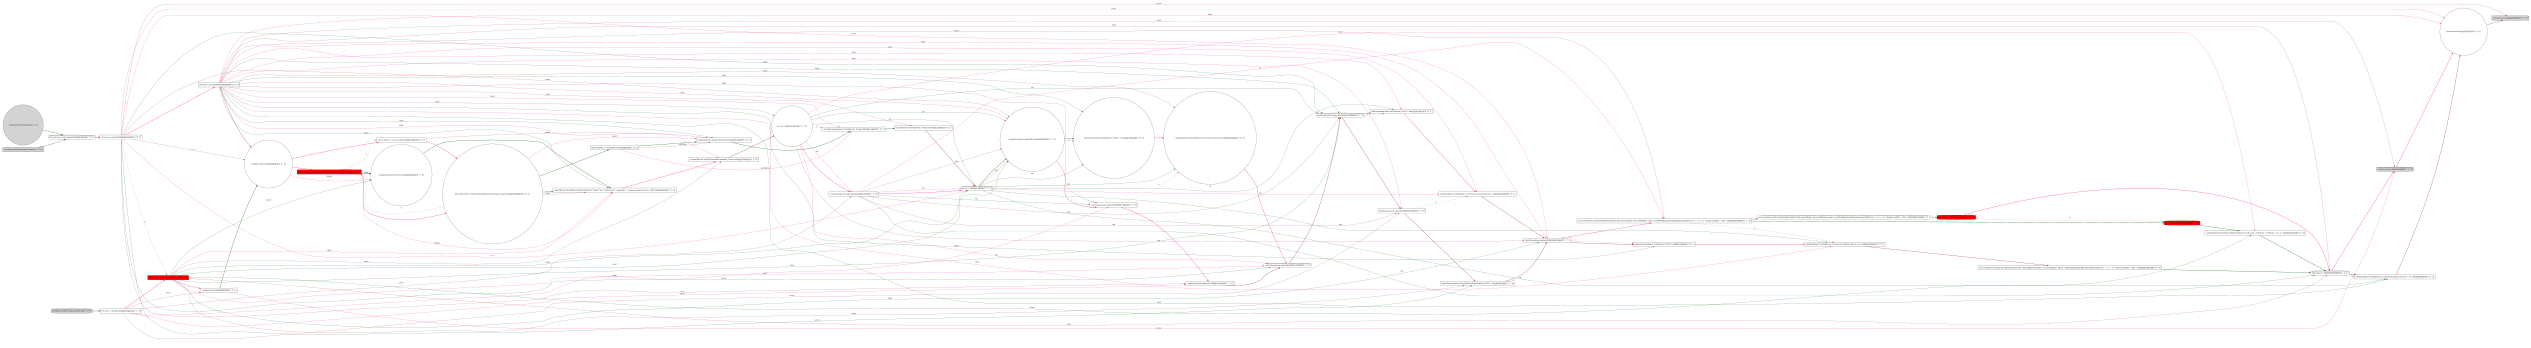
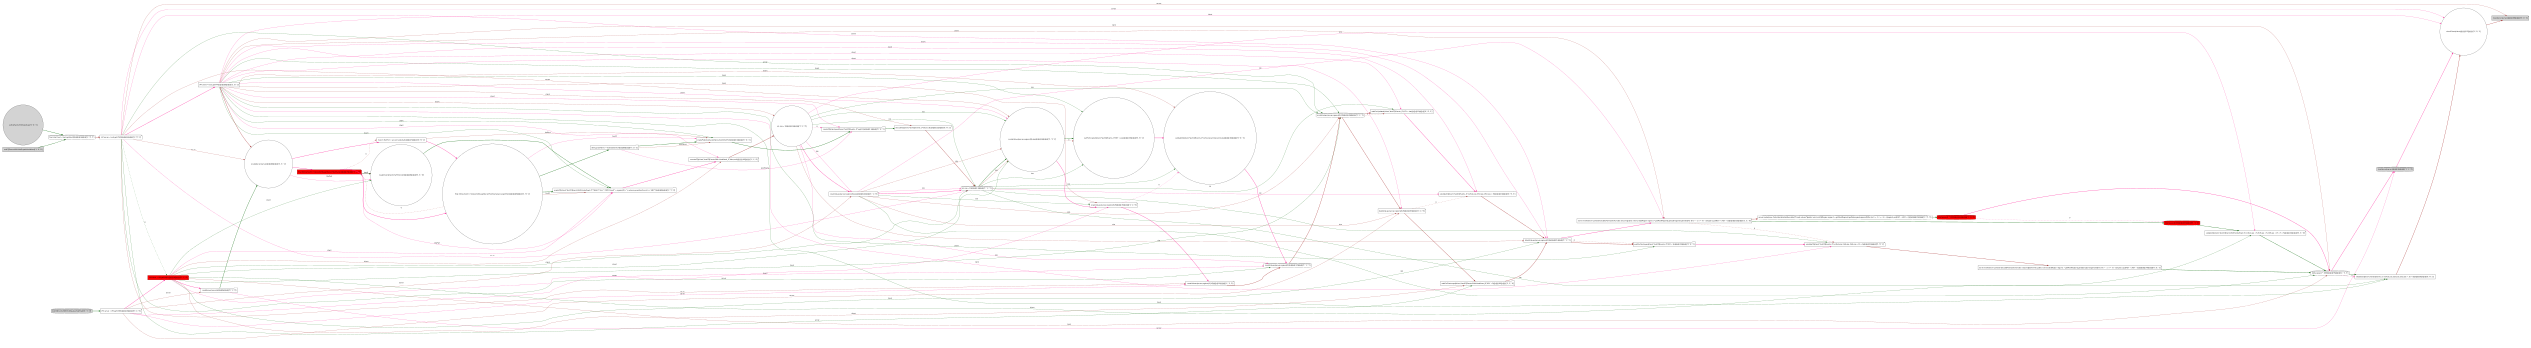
edge "VM client = host.getVM(1)@@@5@@@['1', '0', '1']" -> "closeServer(server)@@@36@@@['1', '1', '0']": removed, label "client"
